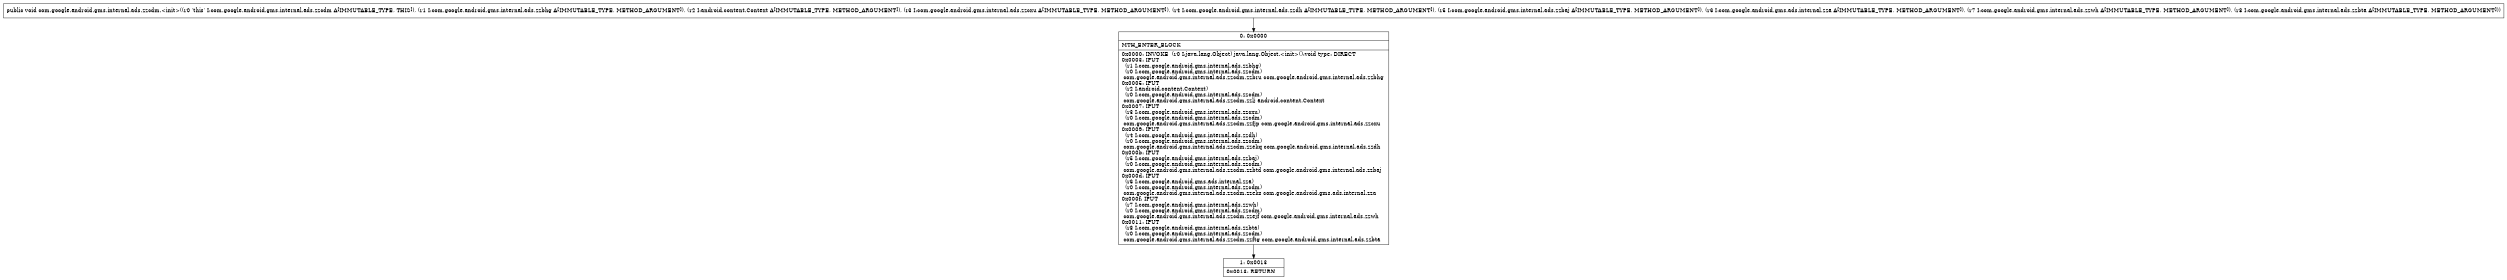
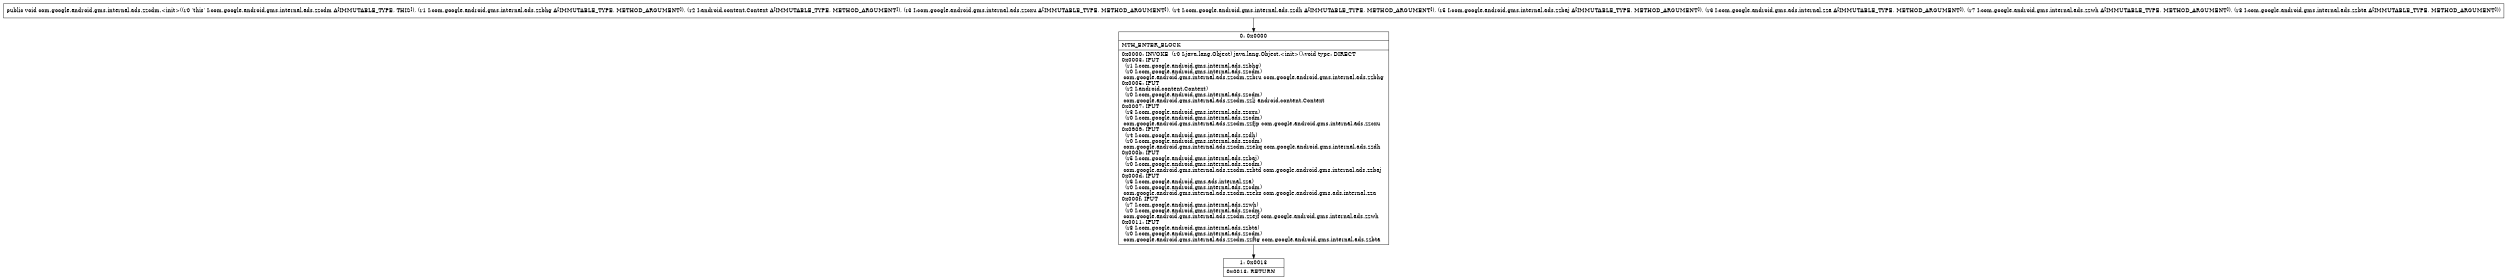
node "0: 0x0000": text "0x0009: IPUT" -> "0x0909: IPUT"
